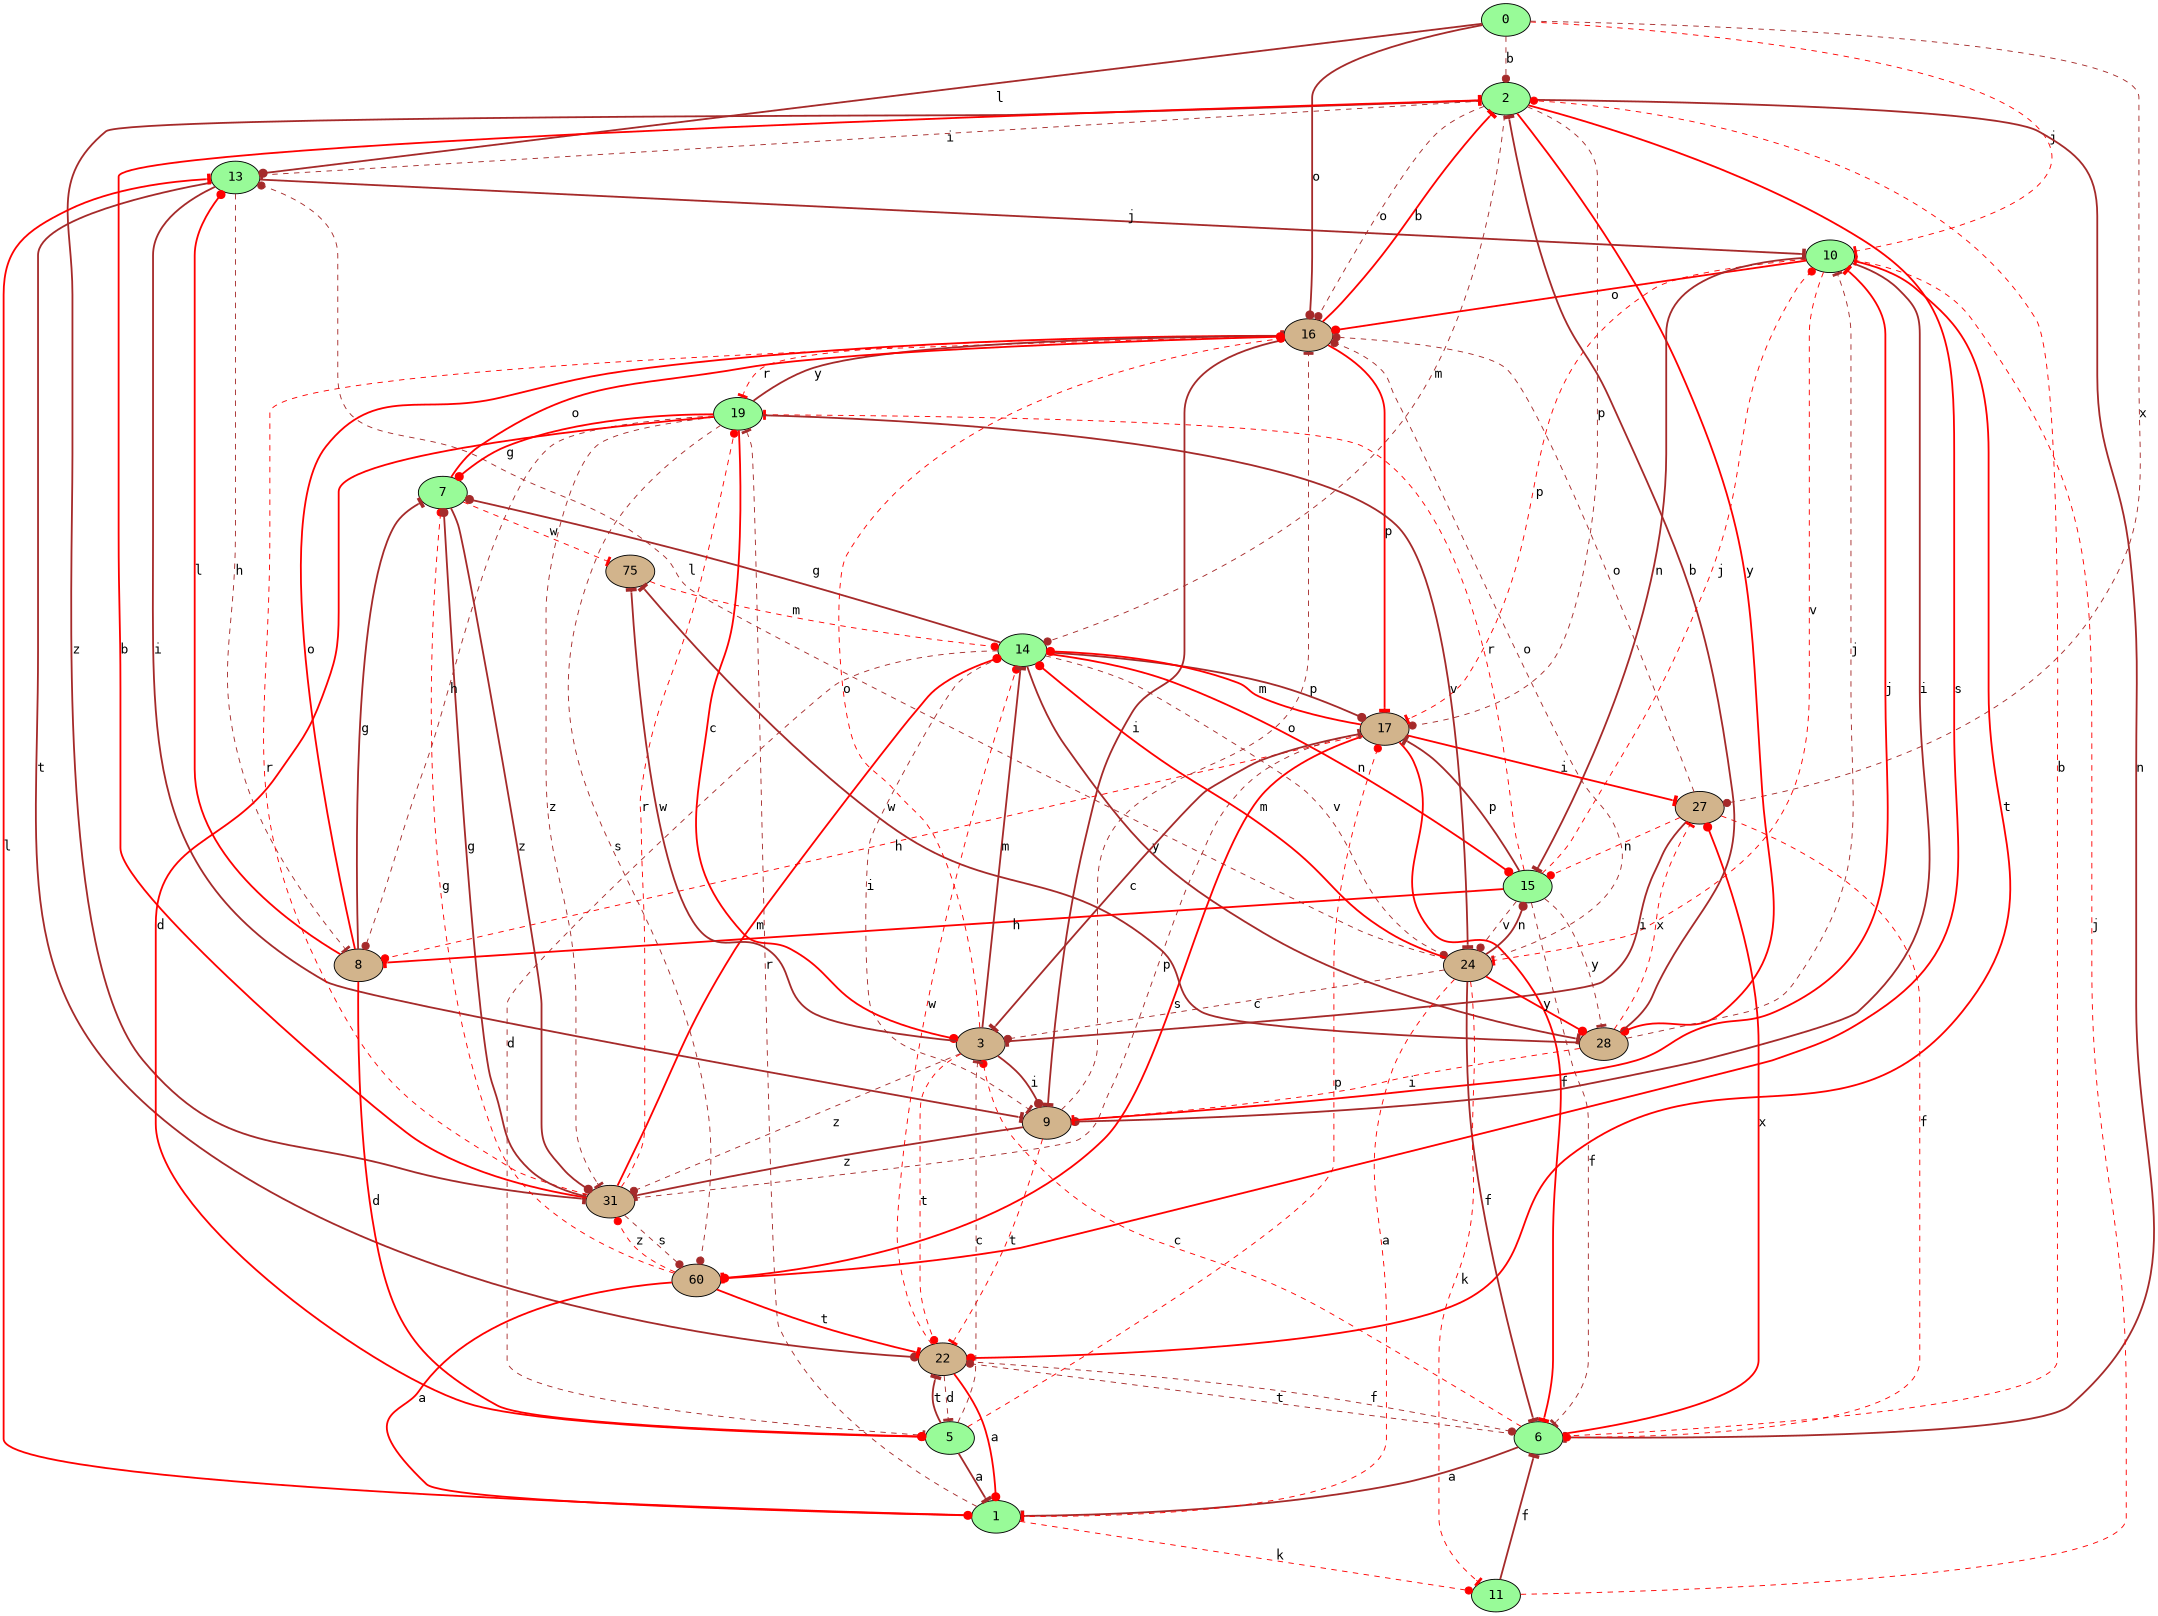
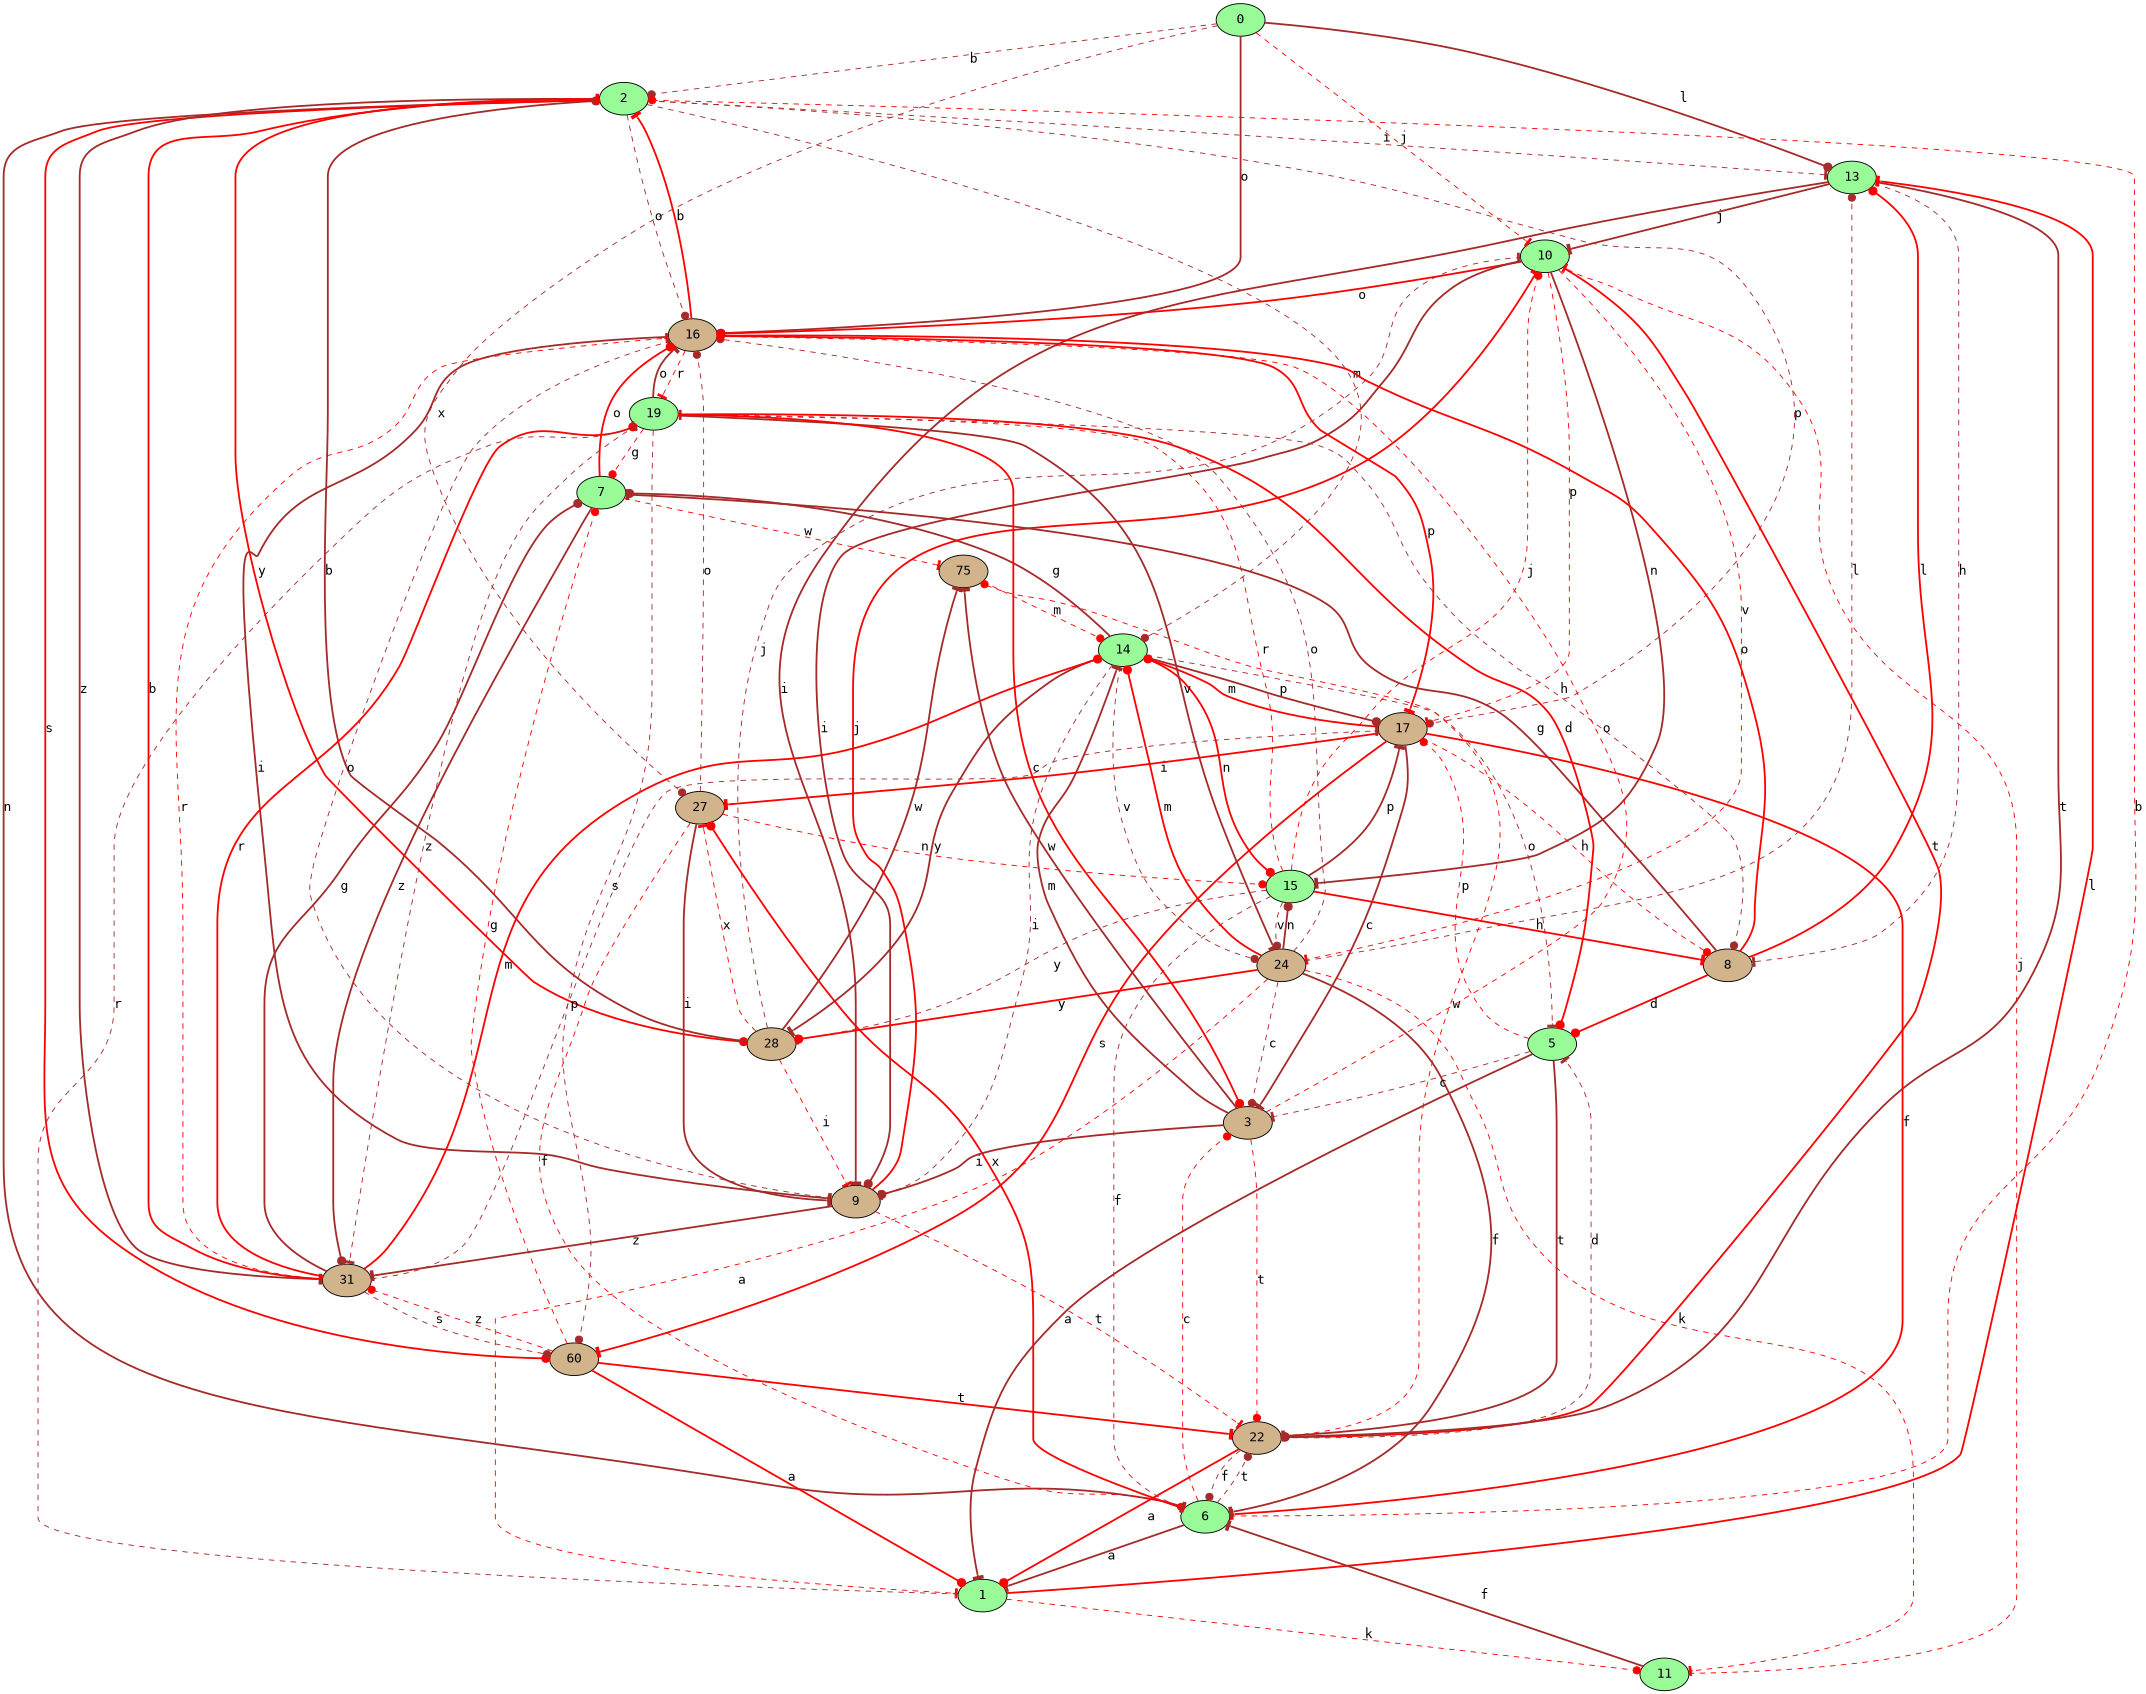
edge "19" -> "16": label "y" -> "o"
edge "19" -> "7": style bold -> dashed
edge "28" -> "2": arrowhead tee -> dot
edge "31" -> "19": style dashed -> bold
edge "22" -> "14": now "22" -> "75"
edge "27" -> "3": now "27" -> "9"
edge "14" -> "5": label "d" -> "o"
edge "3" -> "31": removed, label "z"
